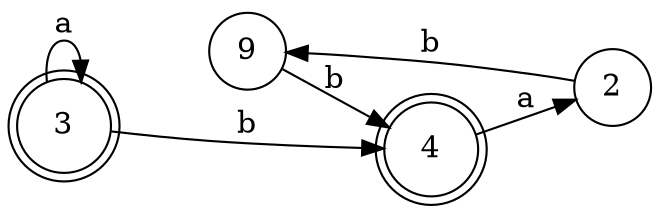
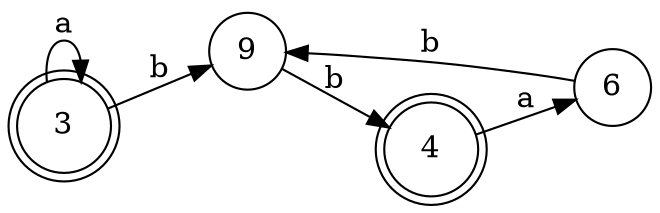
node "2": label "2" -> "6"
edge "3" -> "4": now "3" -> "9"
